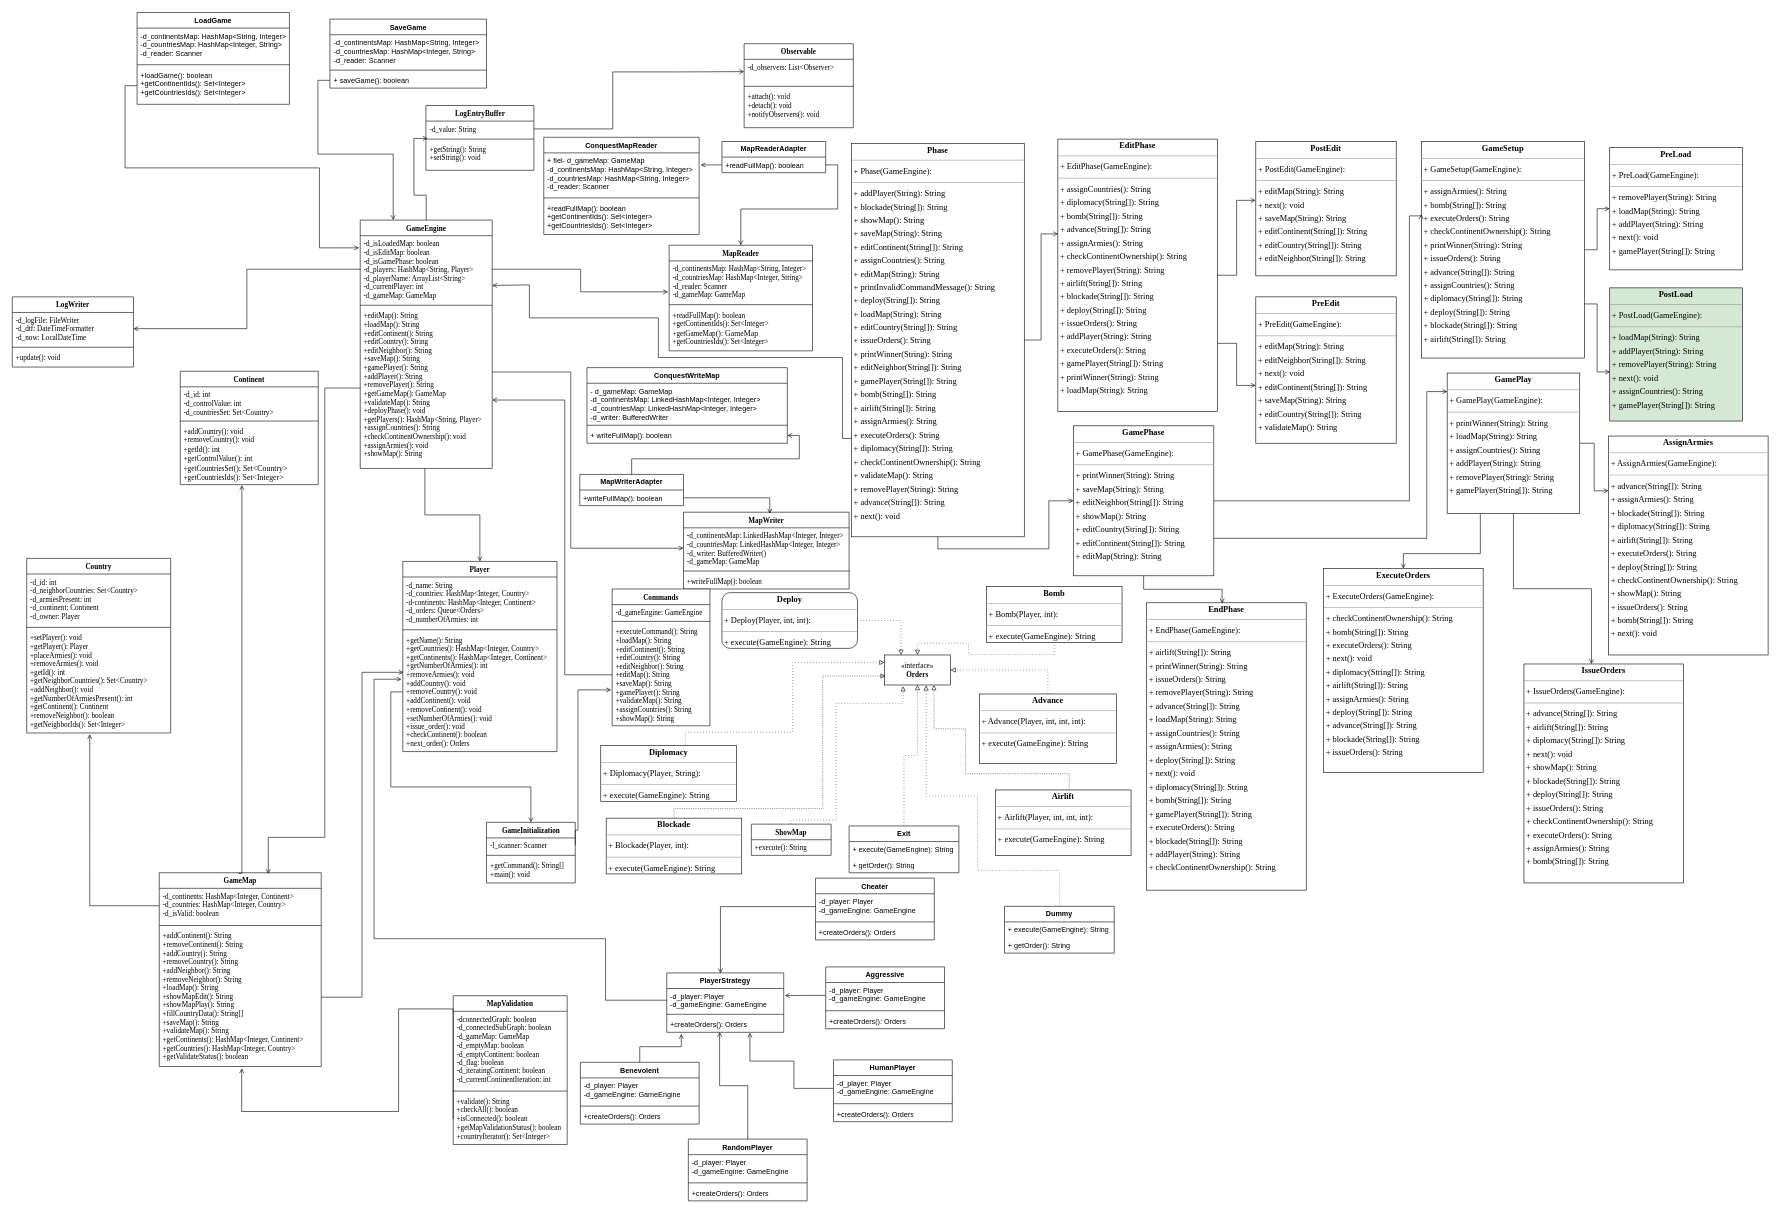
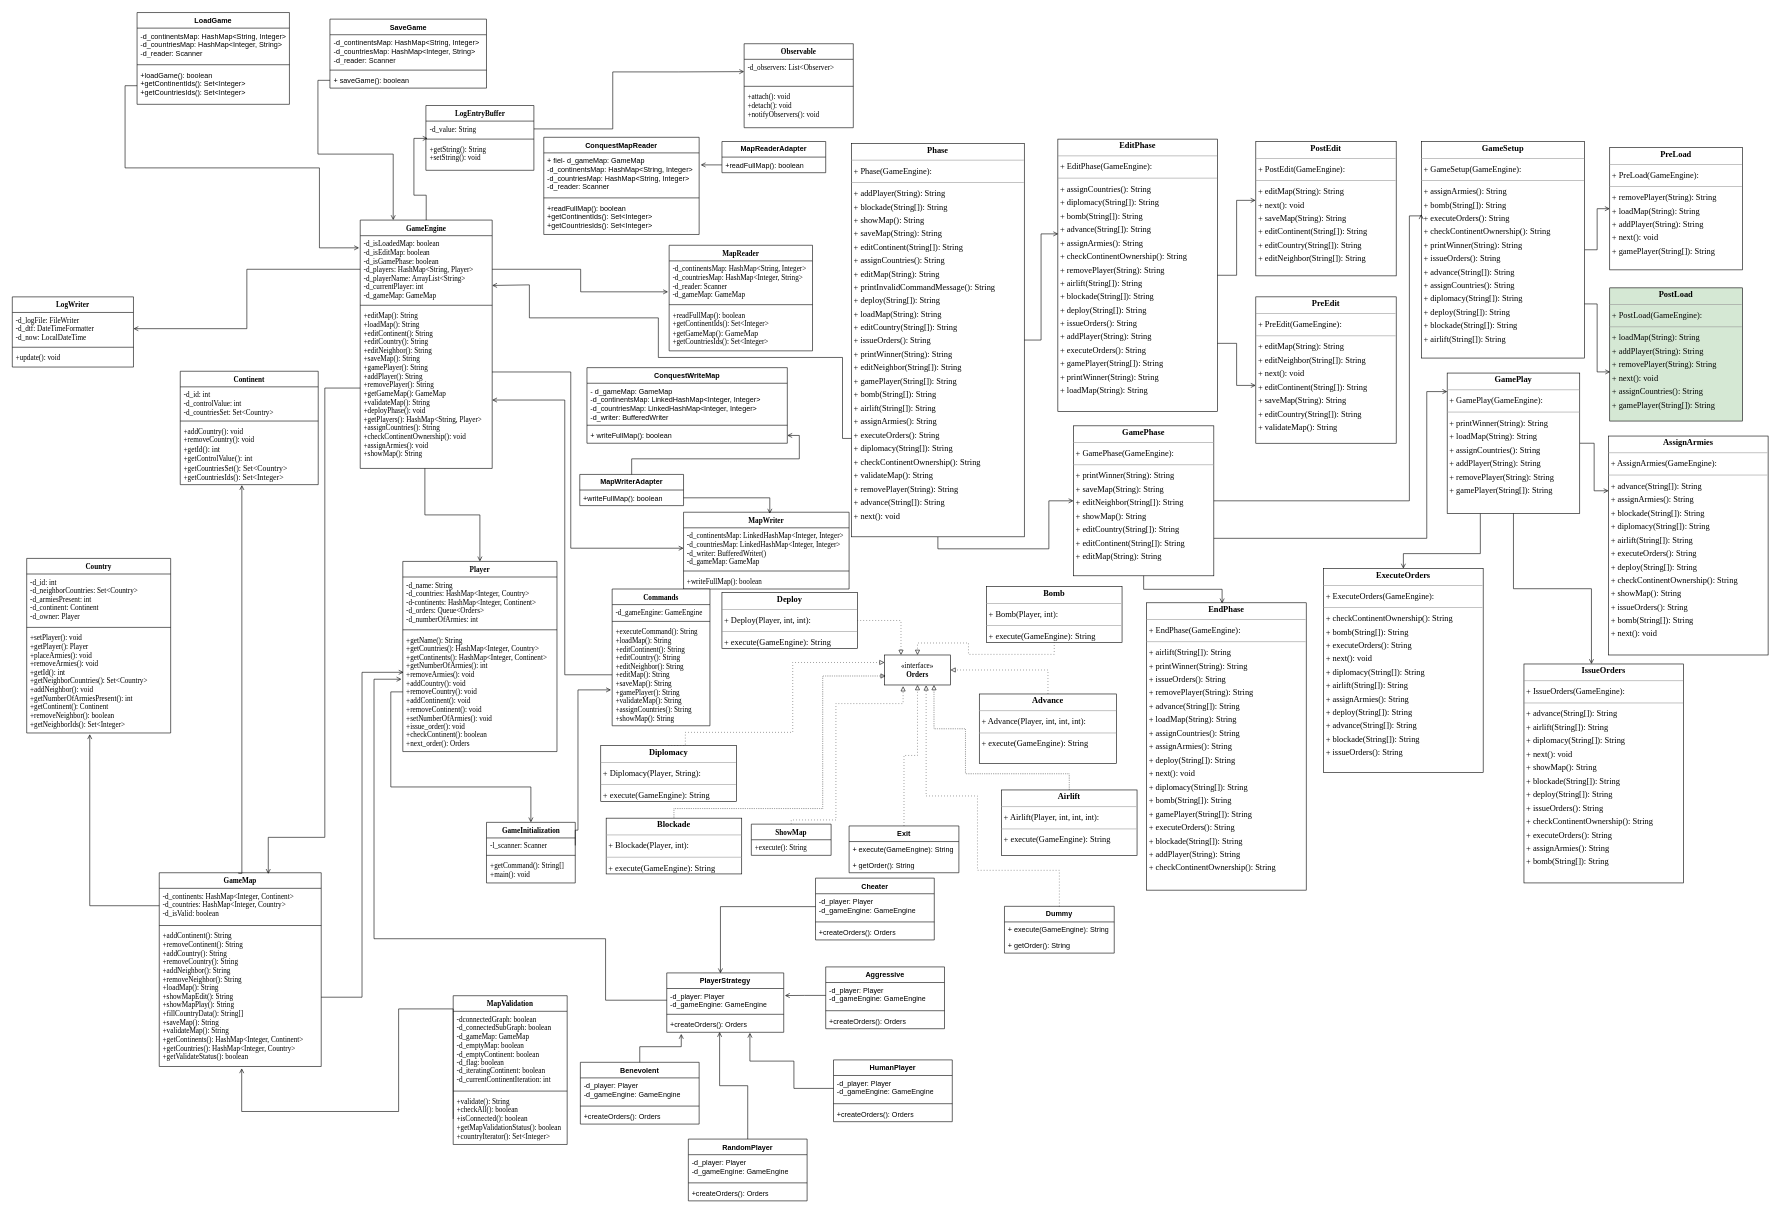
edge "+readFullMap(): boolean" -> "MapReader": removed
node "Deploy + Deploy(Player, int, int): + execute(GameEngine): String": shape rounded rectangle -> rectangle
node "Airlift + Airlift(Player, int, int, int): + execute(GameEngine): String": moved (1064, 823) -> (1070, 823)
